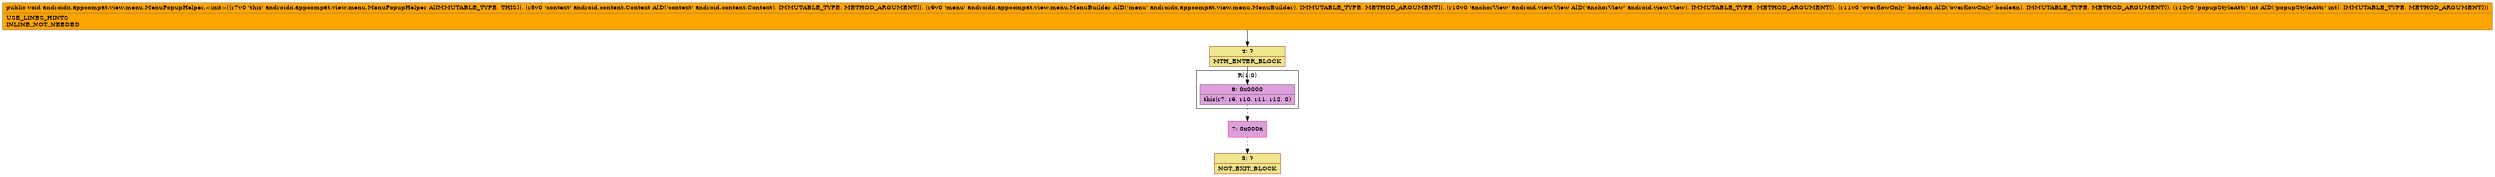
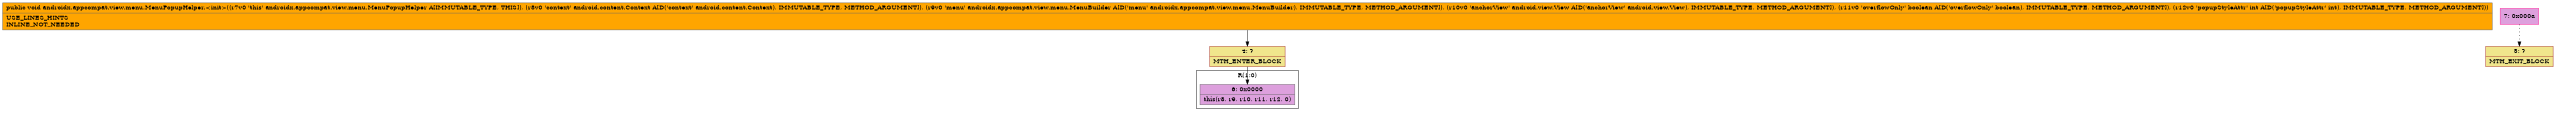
node "6: 0x0000": text "this(r7, r9, r10, r11, r12, 0)" -> "this(r8, r9, r10, r11, r12, 0)"
edge "6: 0x0000" -> "7: 0x000a": removed
node "5: ?": text "NOT_EXIT_BLOCK" -> "MTH_EXIT_BLOCK"
